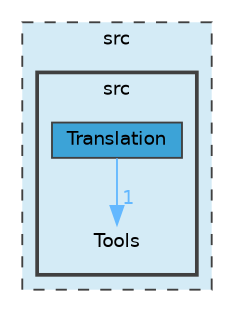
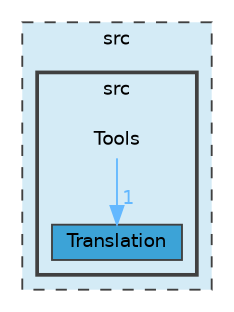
edge "Translation" -> "Tools": reversed
